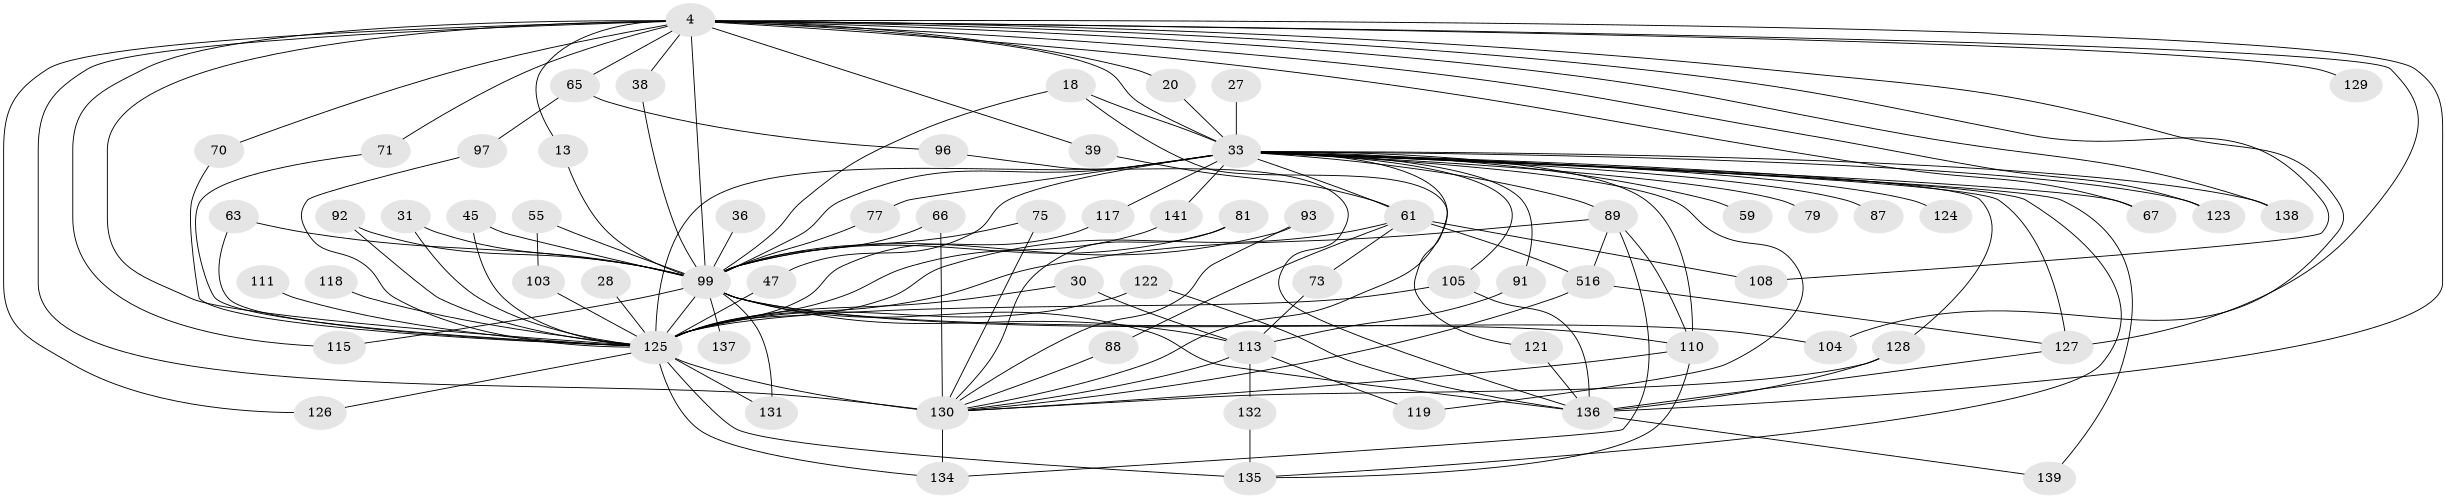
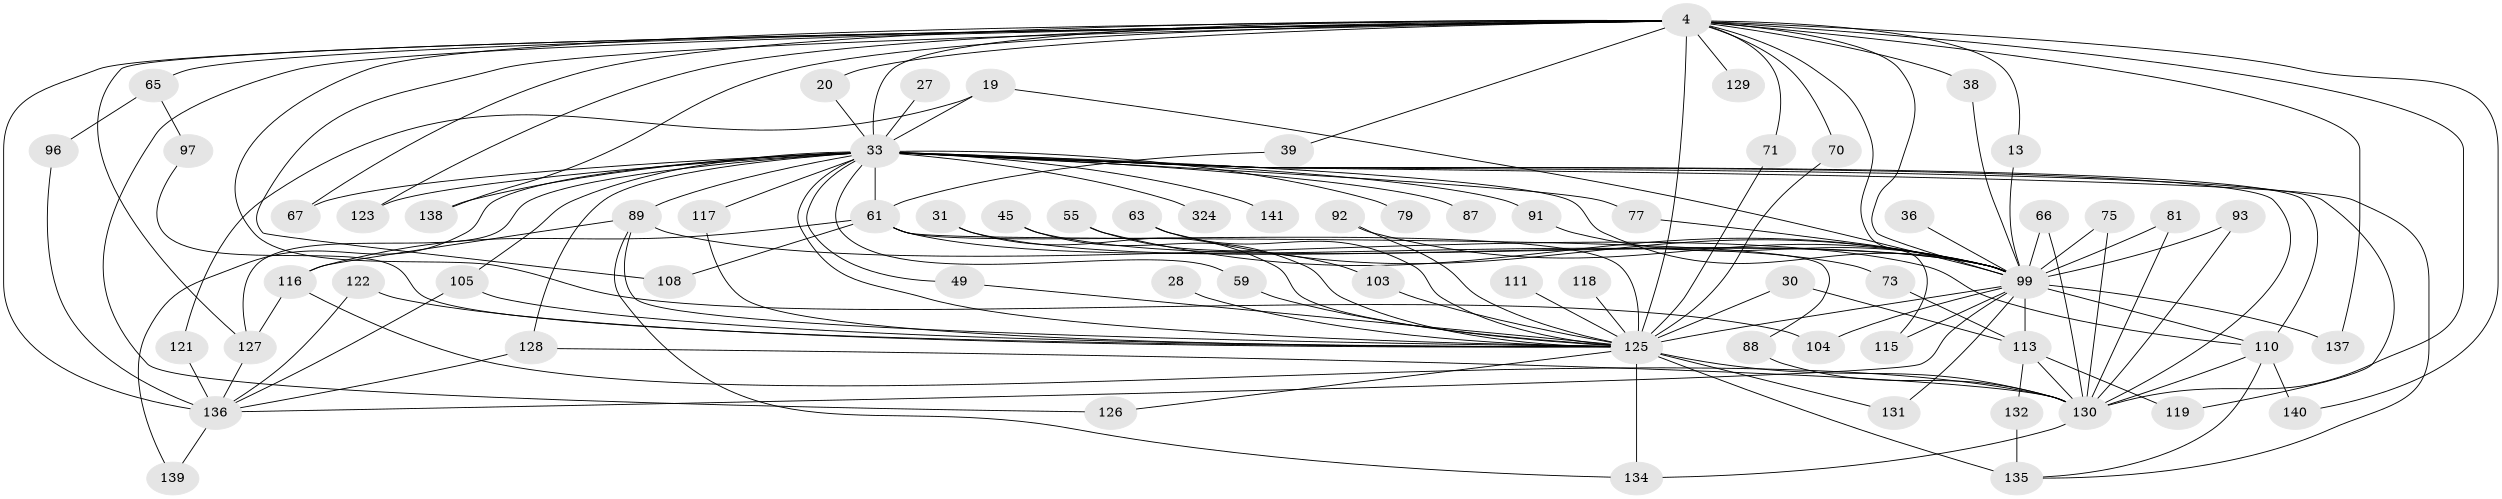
edge "4" -- "137": added
node "18": label "18" -> "19"
node "124": label "124" -> "324"
edge "141" -- "125": now "59" -- "125"
node "47": label "47" -> "49"
node "516": label "516" -> "116"
edge "91" -- "113": now "91" -- "99"
node "140": added
